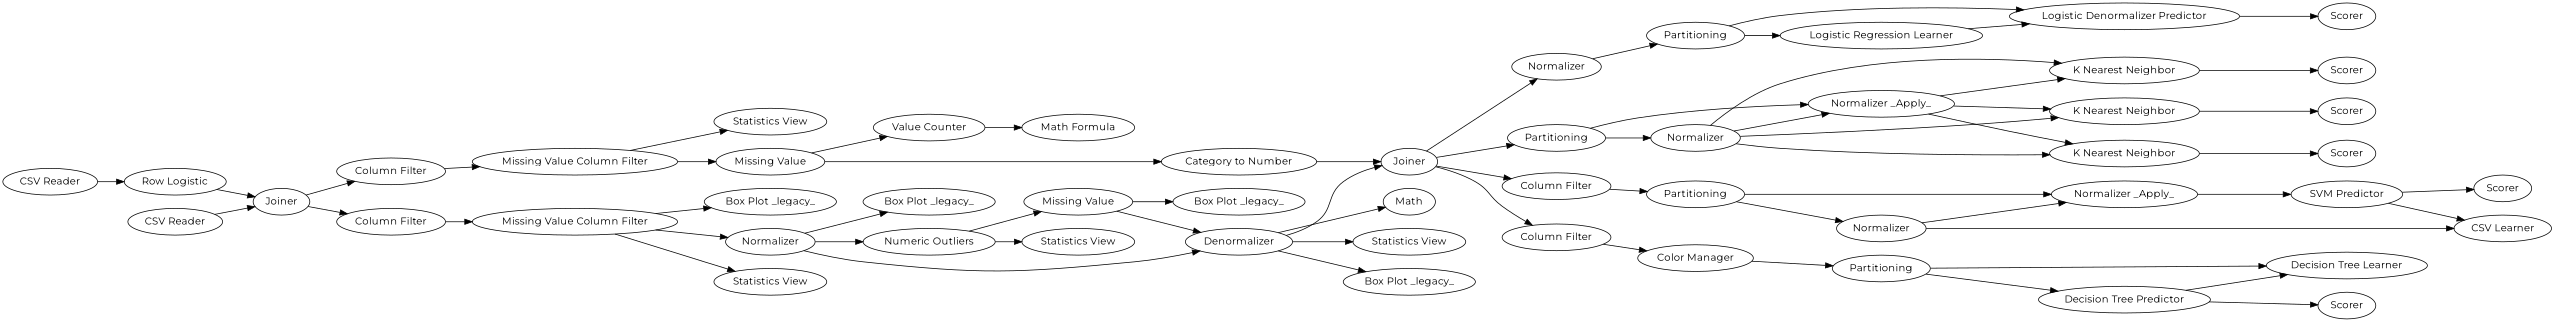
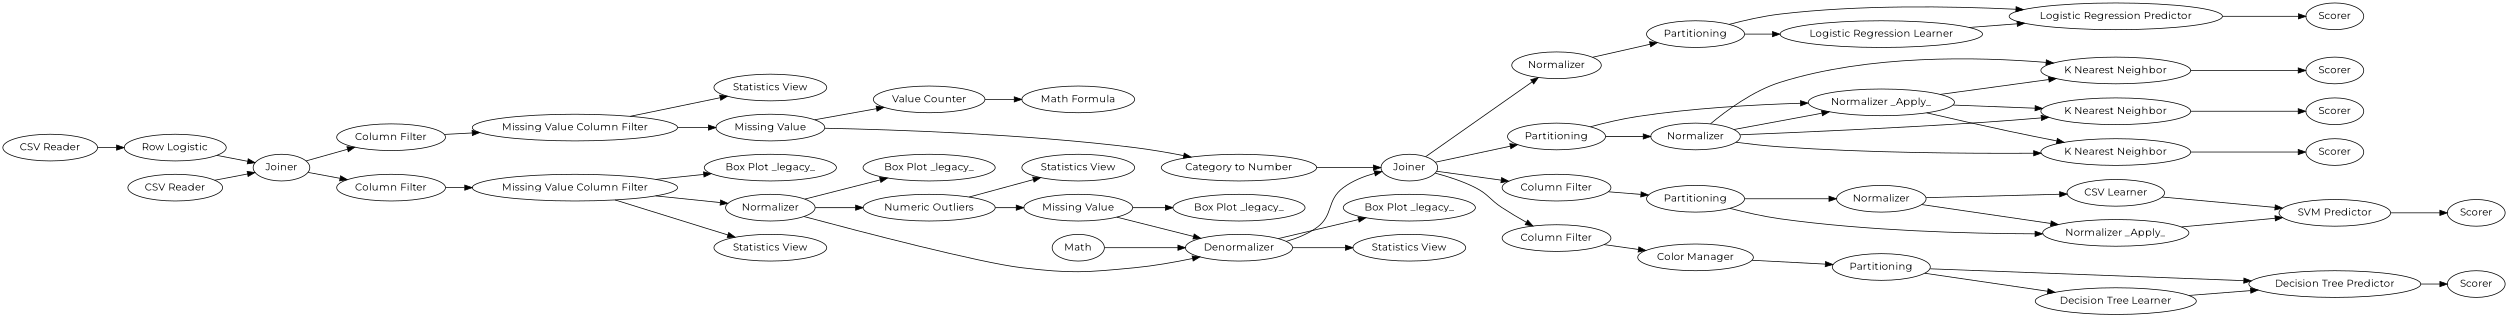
node "Logistic Denormalizer Predictor": label "Logistic Denormalizer Predictor" -> "Logistic Regression Predictor"
edge "SVM Predictor" -> "CSV Learner": reversed
edge "Denormalizer" -> "Math": reversed
edge "Decision Tree Predictor" -> "Decision Tree Learner": reversed
